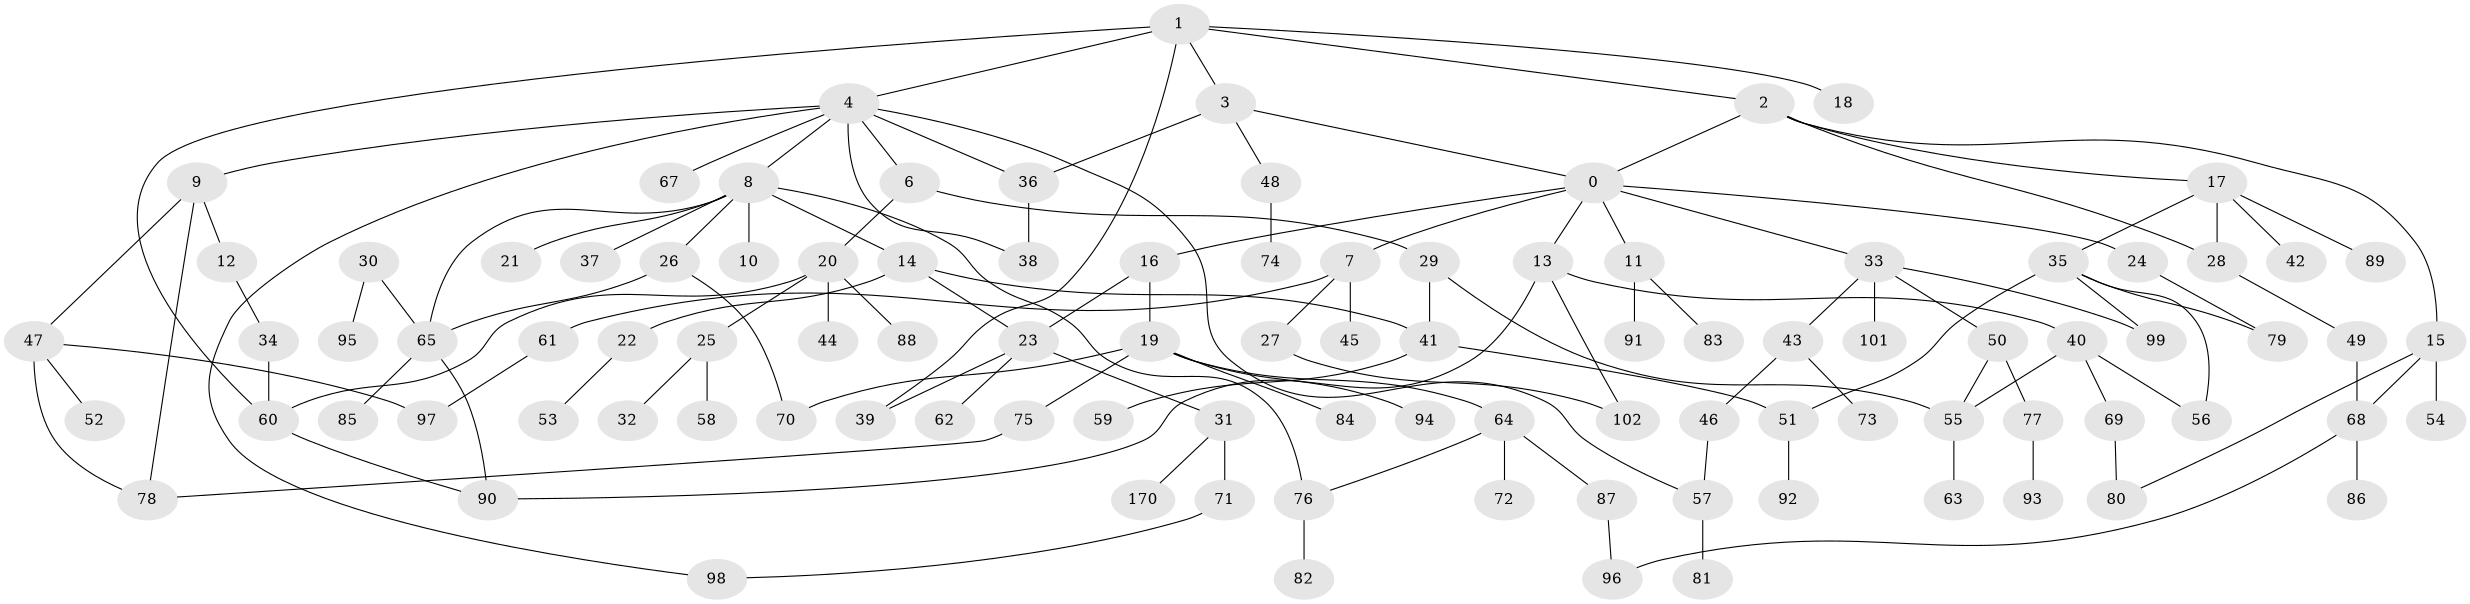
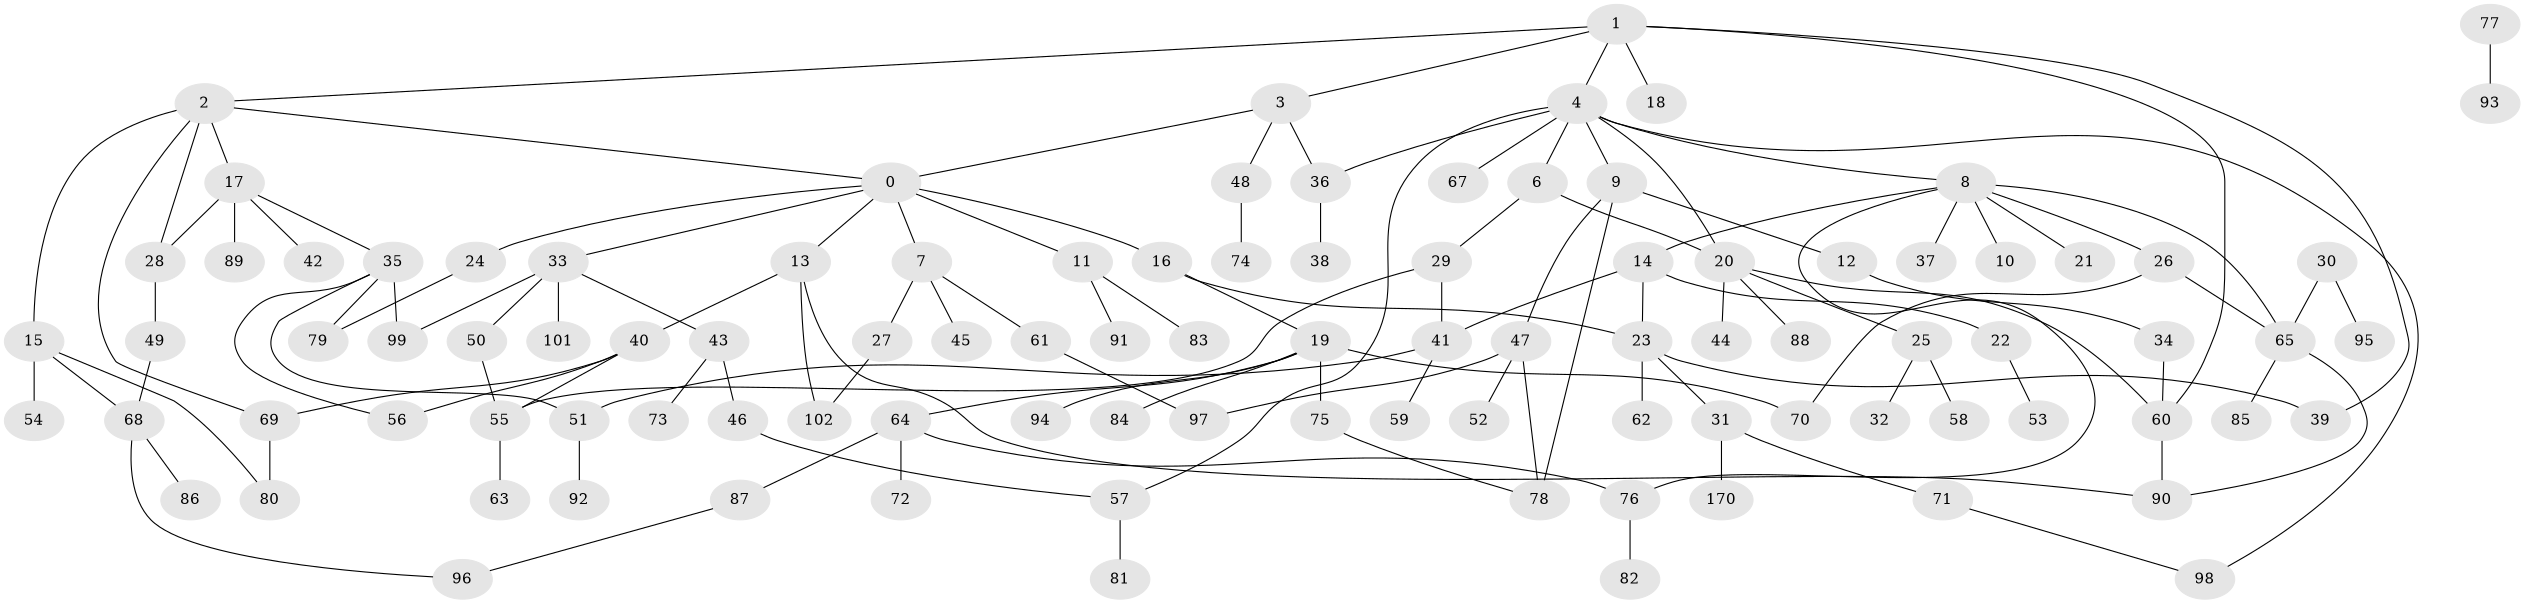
edge "4" -- "38": now "4" -- "20"
edge "2" -- "69": added
edge "50" -- "77": removed
